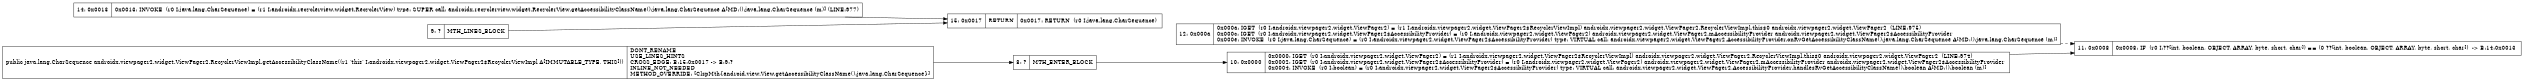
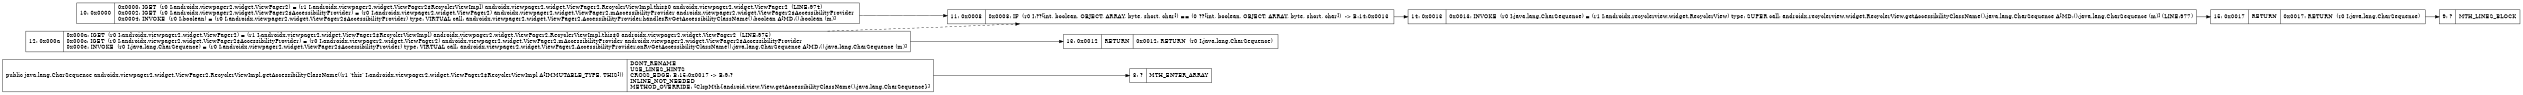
edge "11: 0x0008" -> "14: 0x0013": added
edge "9: ?" -> "15: 0x0017": reversed
node "13: 0x0012": added
node "8: ?": text "MTH_ENTER_BLOCK" -> "MTH_ENTER_ARRAY"
edge "8: ?" -> "10: 0x0000": removed
